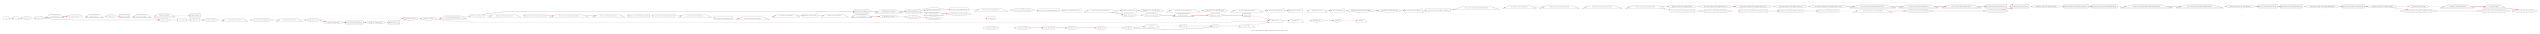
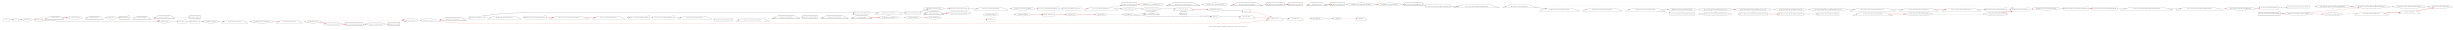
edge "106, 146: 10 11 20 21 54 55 56 57 86 87 88 89" -> "107, 147: 10 11 20 21 54 55 56 57 88 89": now "106, 146: 10 11 20 21 54 55 56 57 86 87 88 89" -> "109, 153: 10 11 20 21 54 55 56 57 88 89 90 91 92 93"
